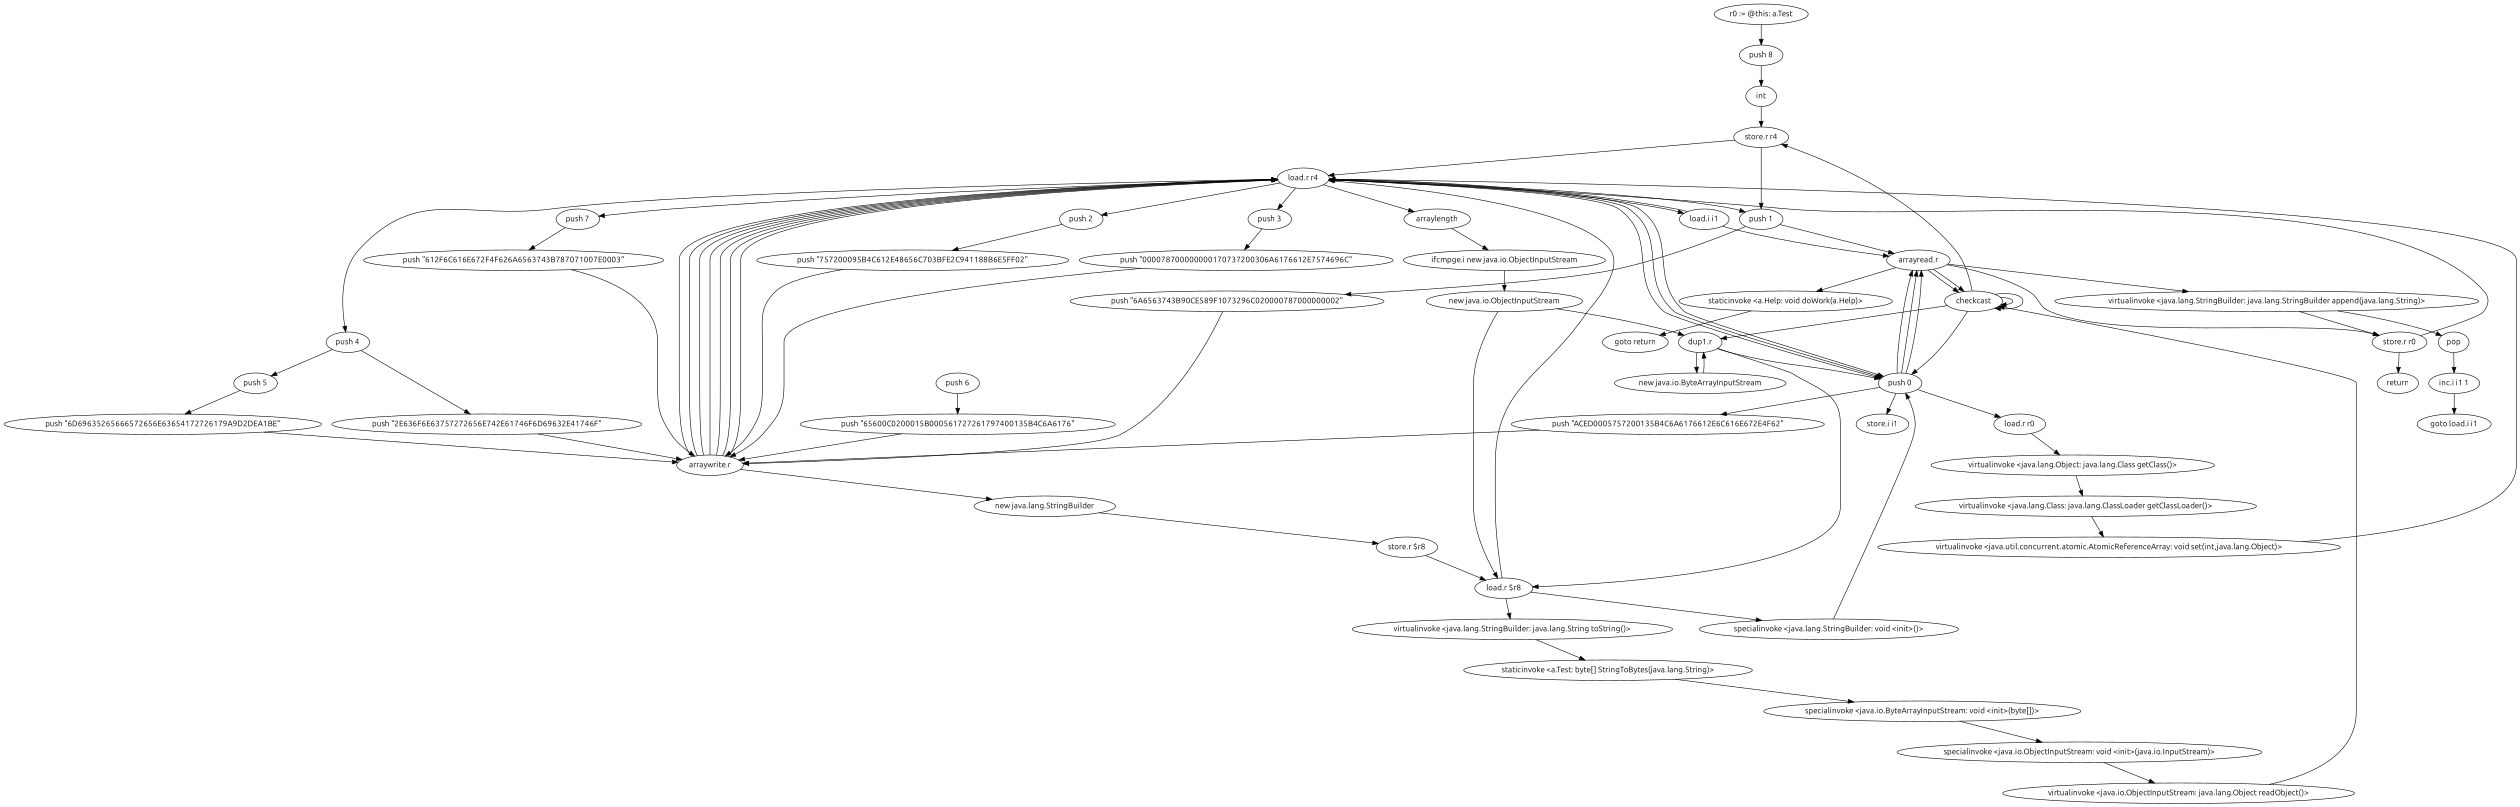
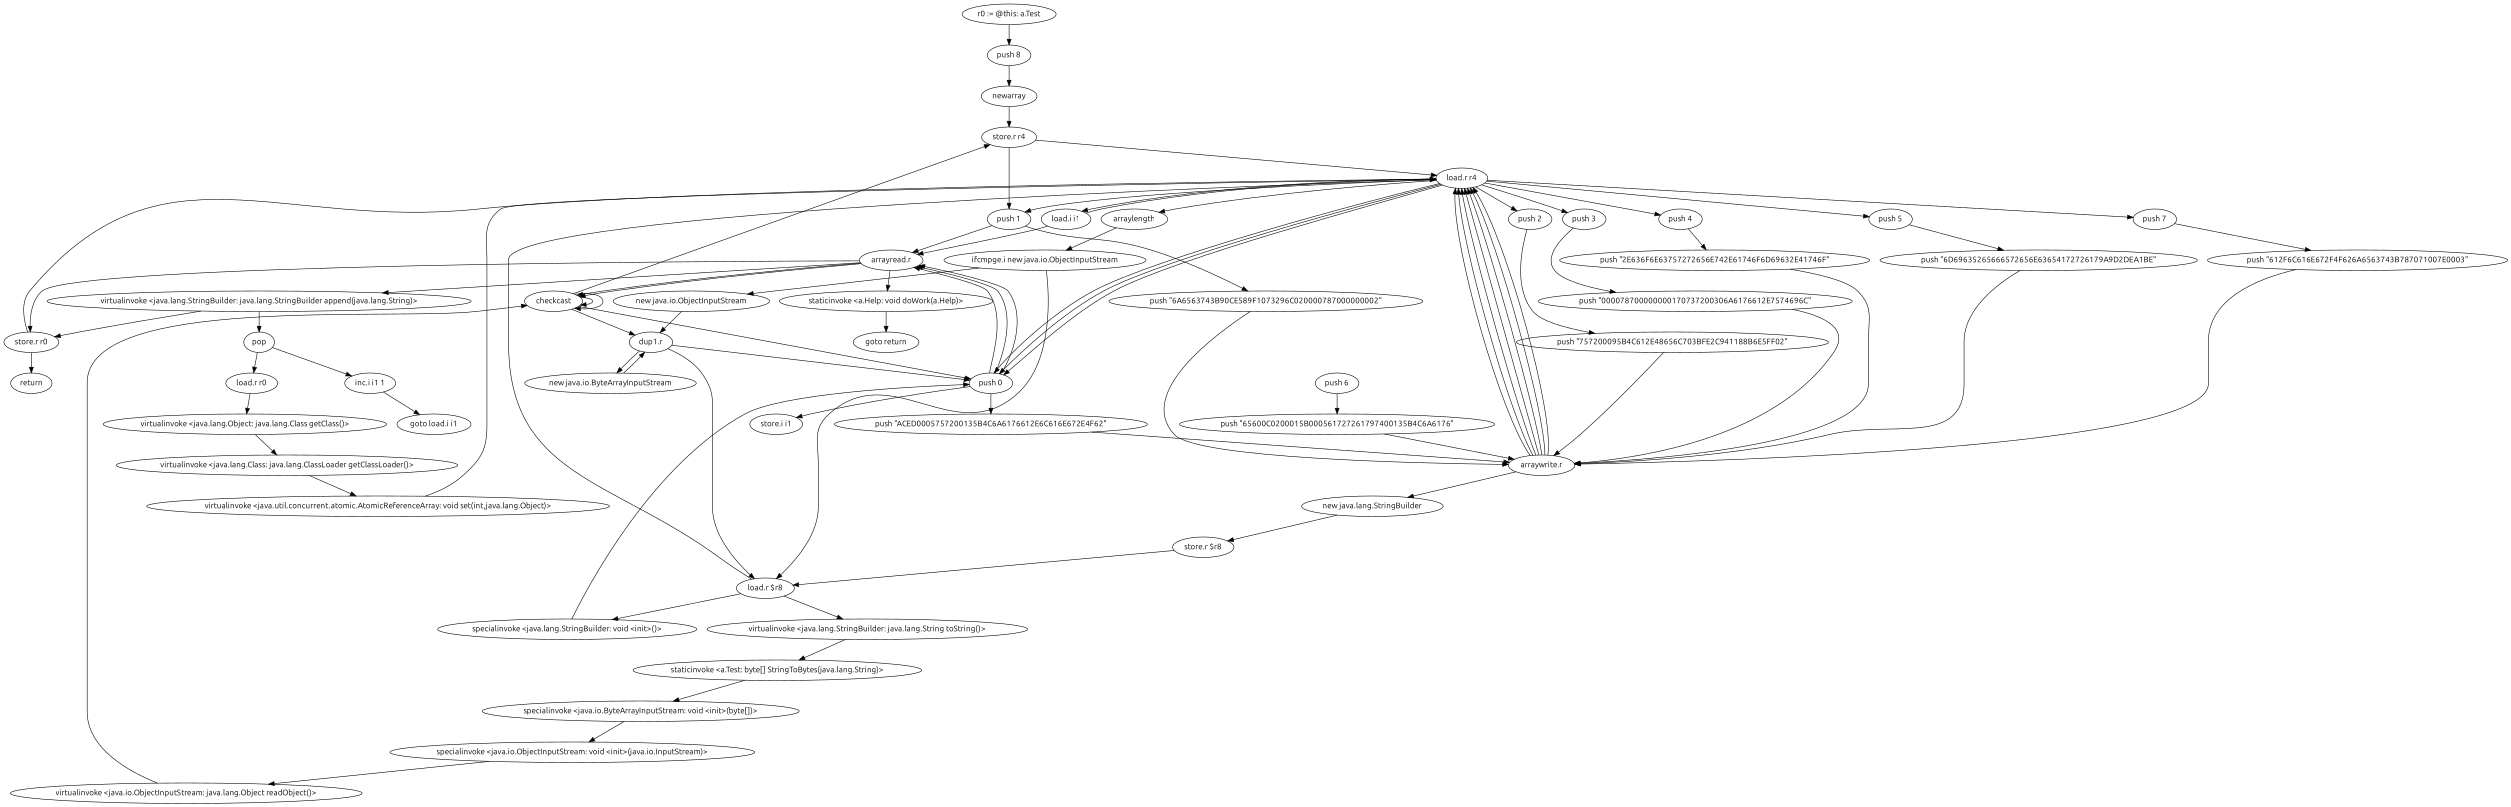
node "int": label "int" -> "newarray"
edge "push 4" -> "push 5": now "load.r r4" -> "push 5"
edge "push 0" -> "load.r r0": now "pop" -> "load.r r0"
edge "new java.io.ObjectInputStream" -> "load.r $r8": now "ifcmpge.i new java.io.ObjectInputStream" -> "load.r $r8"
